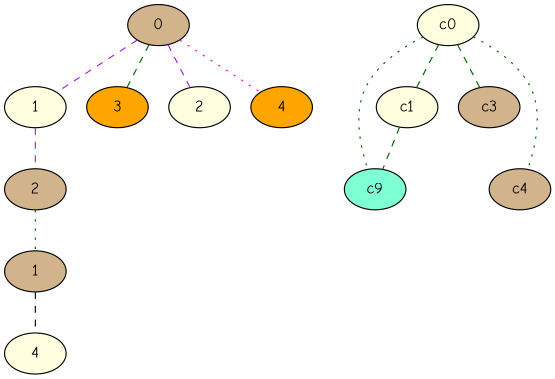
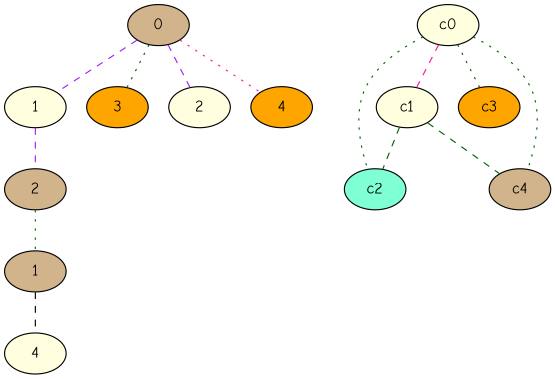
edge "0" -- "3": style dashed -> dotted
edge "c0" -- "c1": color darkgreen -> deeppink
edge "c0" -- "c3": style dashed -> dotted
node "c3": fillcolor tan -> orange
edge "c1" -- "c4": added
node "c9": label "c9" -> "c2"
